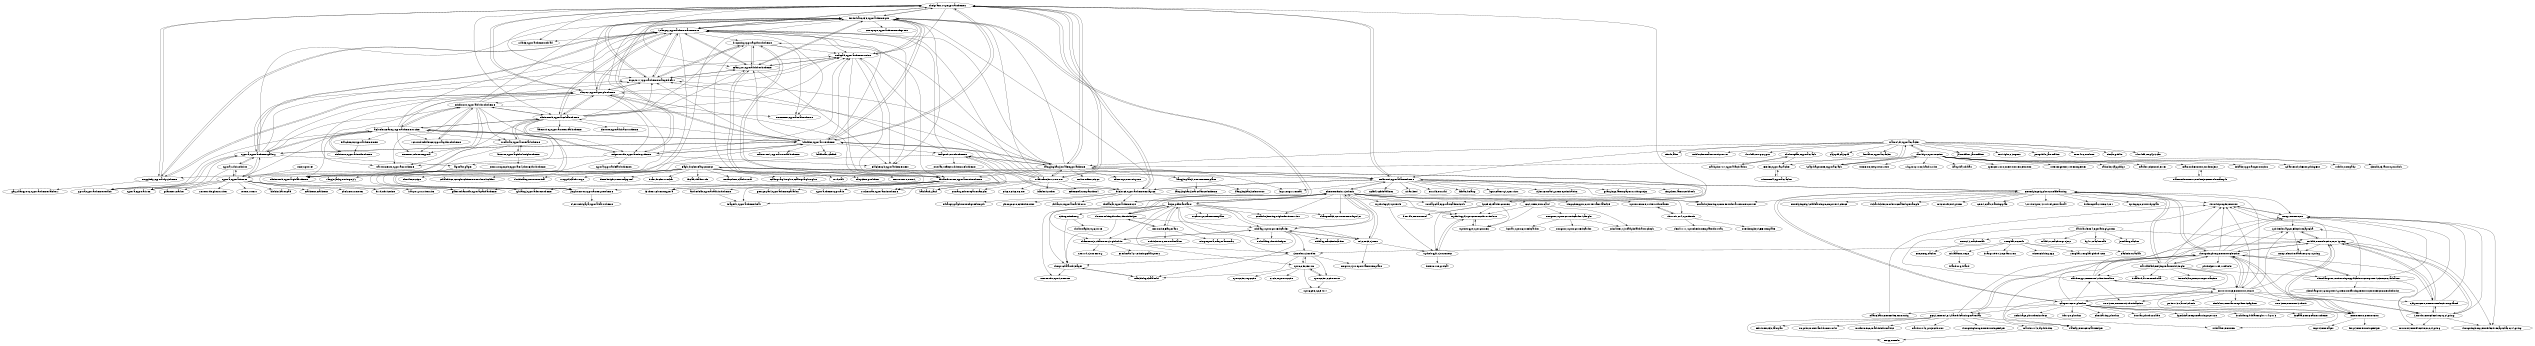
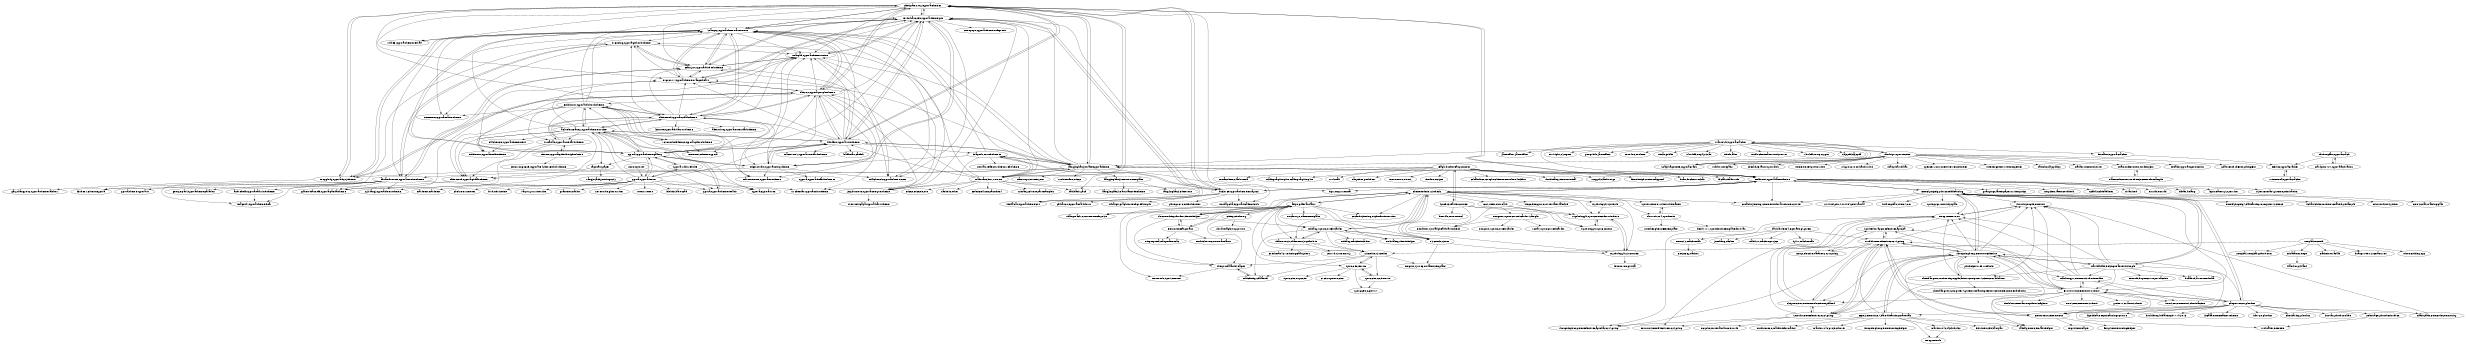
edge "h16nning/typora-gitbook-theme" -> "evgo2017/typora-theme-orange-heart": removed
edge "imageslr/mweb-themes" -> "evgo2017/typora-theme-orange-heart": now "imageslr/mweb-themes" -> "etigerstudio/typora-misty-theme"
